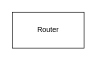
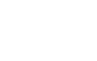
node "Router": removed
